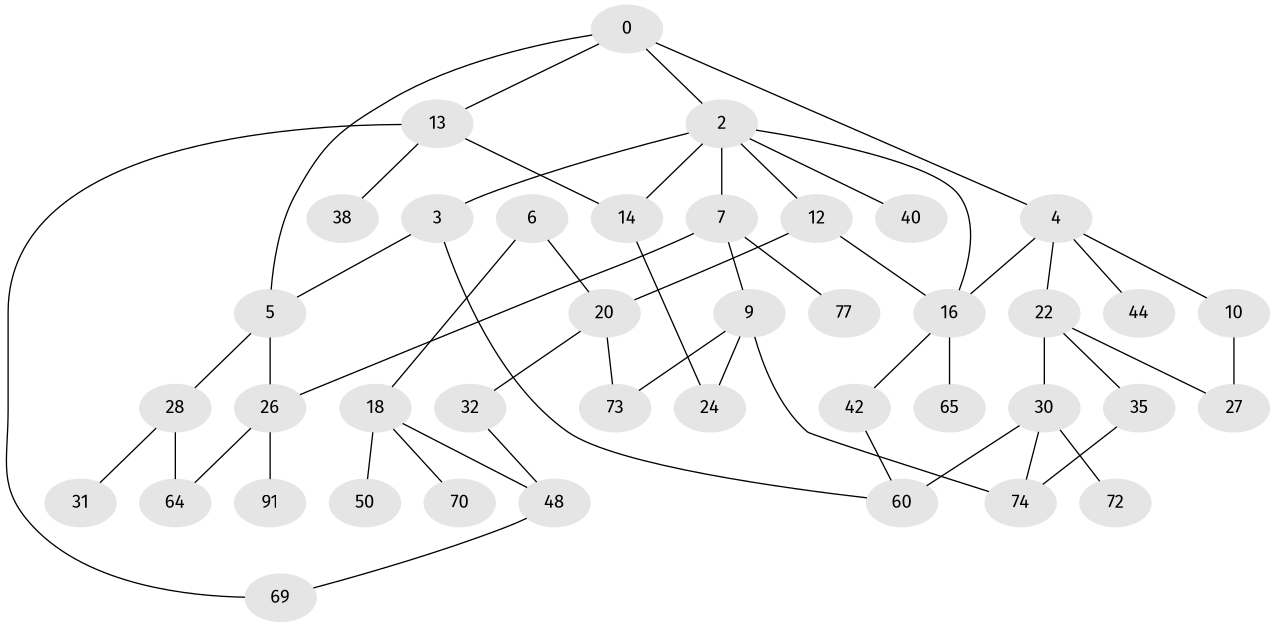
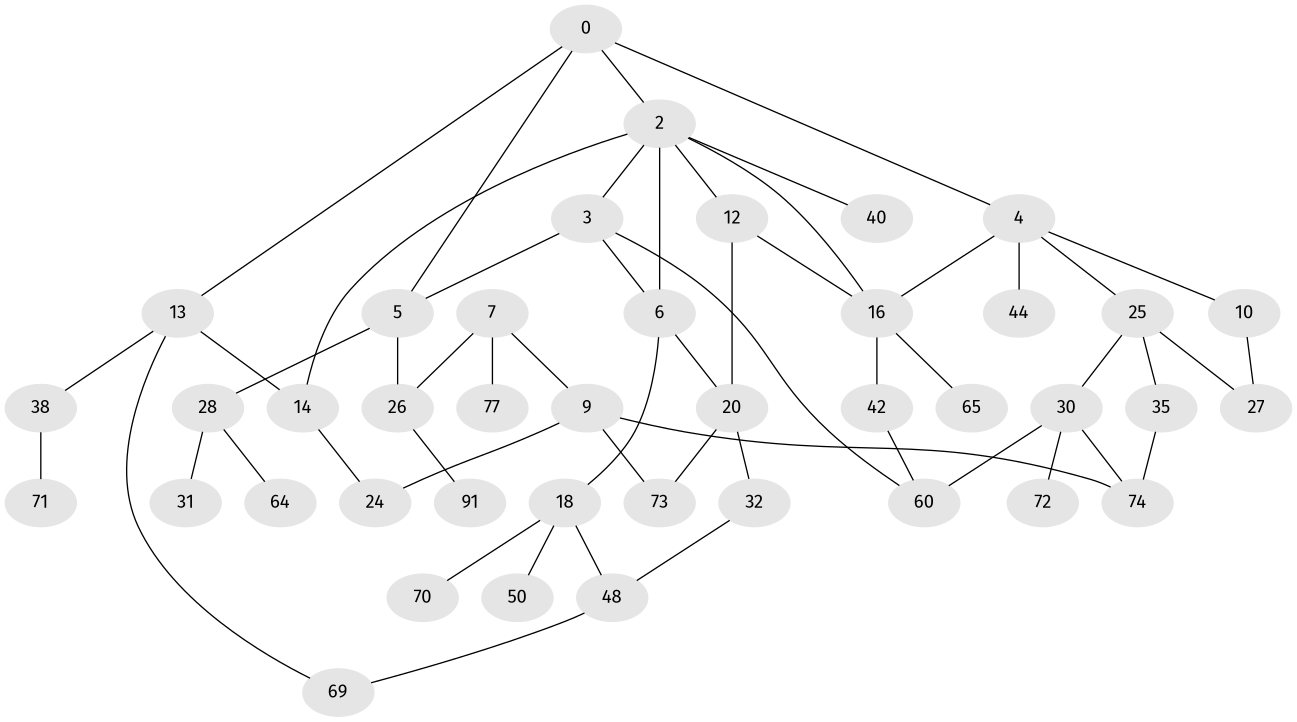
edge "2" -- "7": now "2" -- "6"
edge "3" -- "6": added
node "22": label "22" -> "25"
edge "26" -- "64": removed
node "71": added
